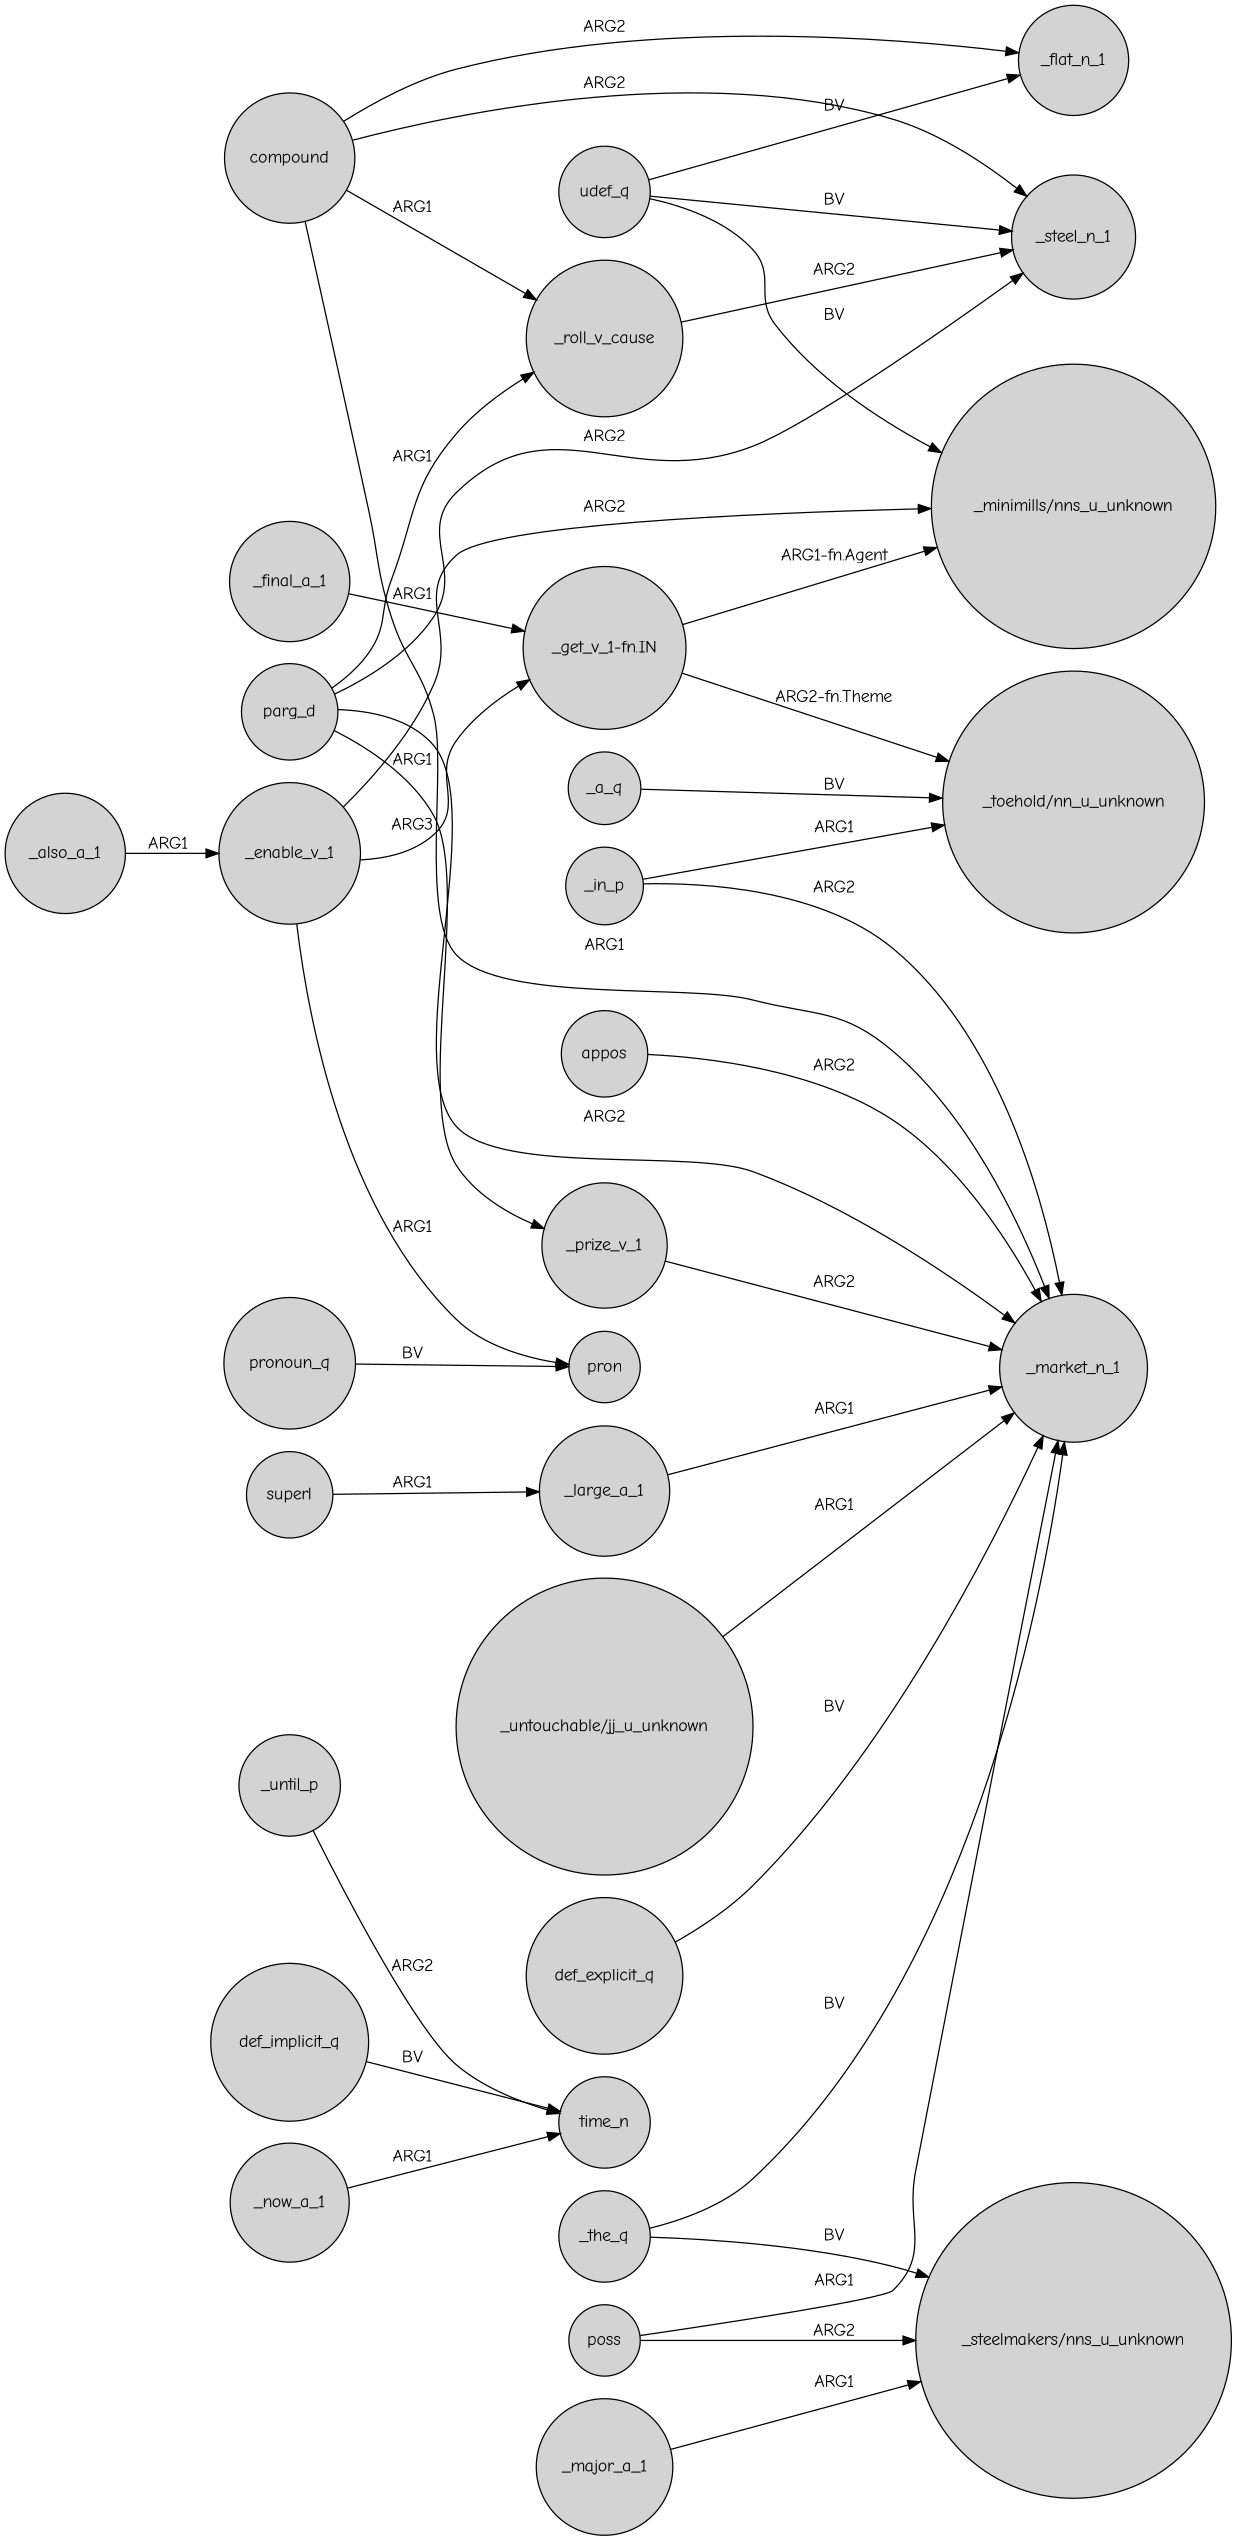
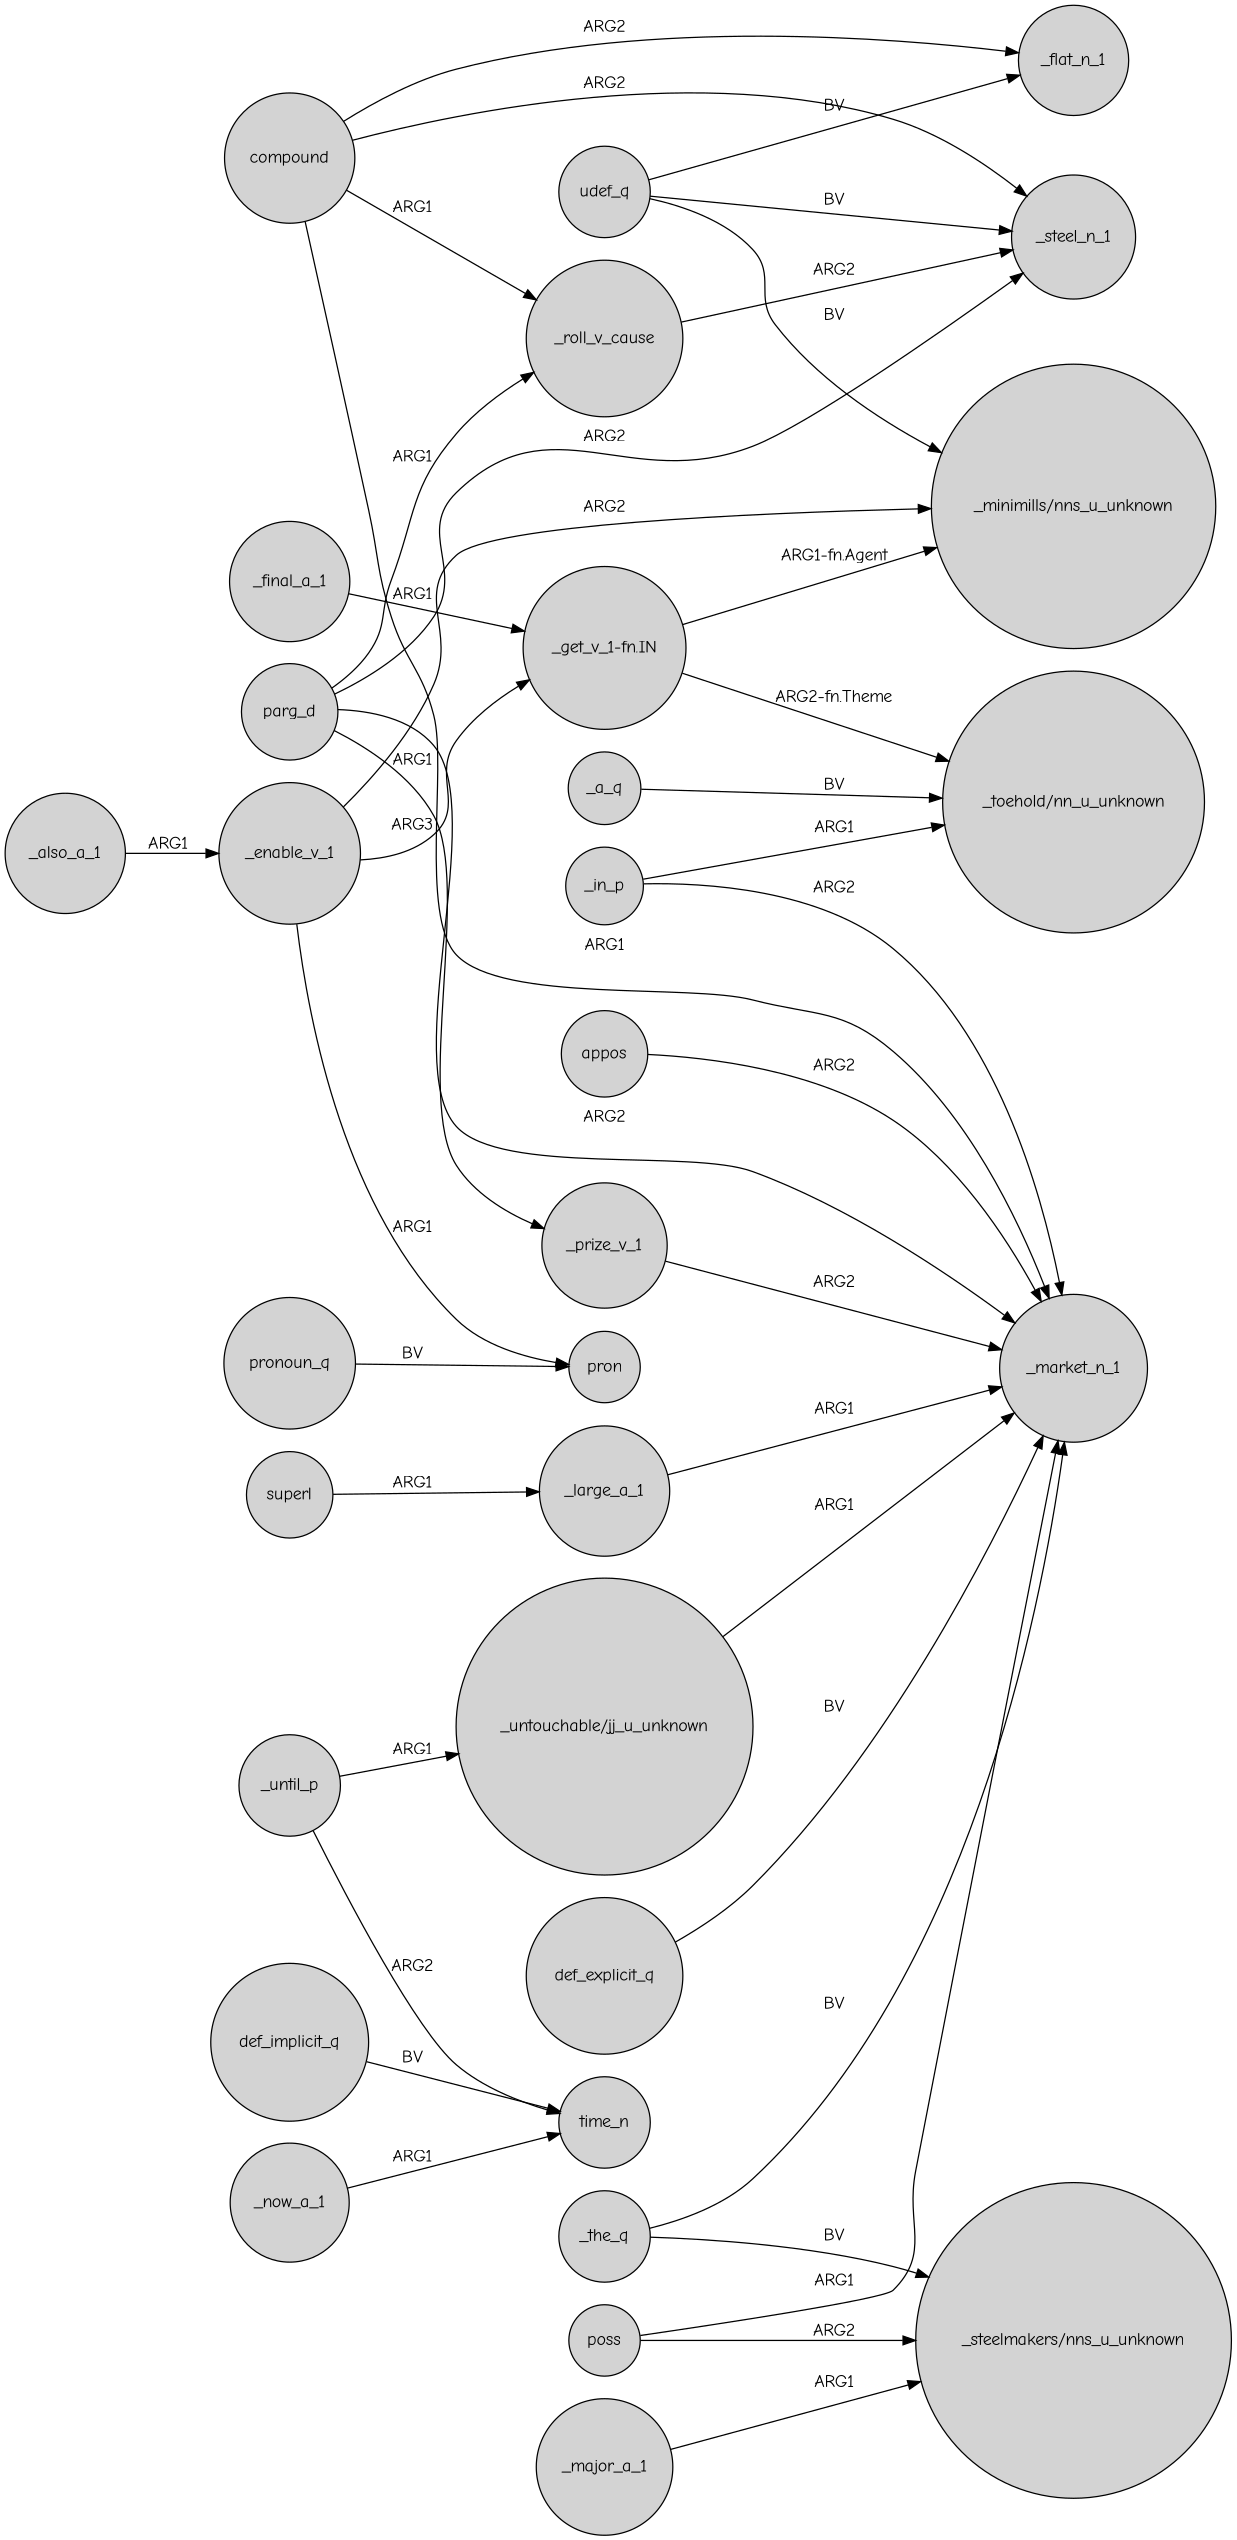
edge "_until_p" -> "_untouchable/jj_u_unknown": added, label "ARG1"
